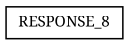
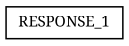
node "RESPONSE_8": label "RESPONSE_8" -> "RESPONSE_1"
